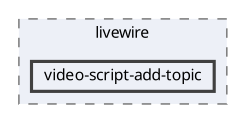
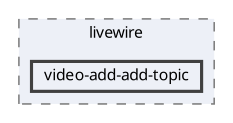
node "video-script-add-topic": label "video-script-add-topic" -> "video-add-add-topic"
